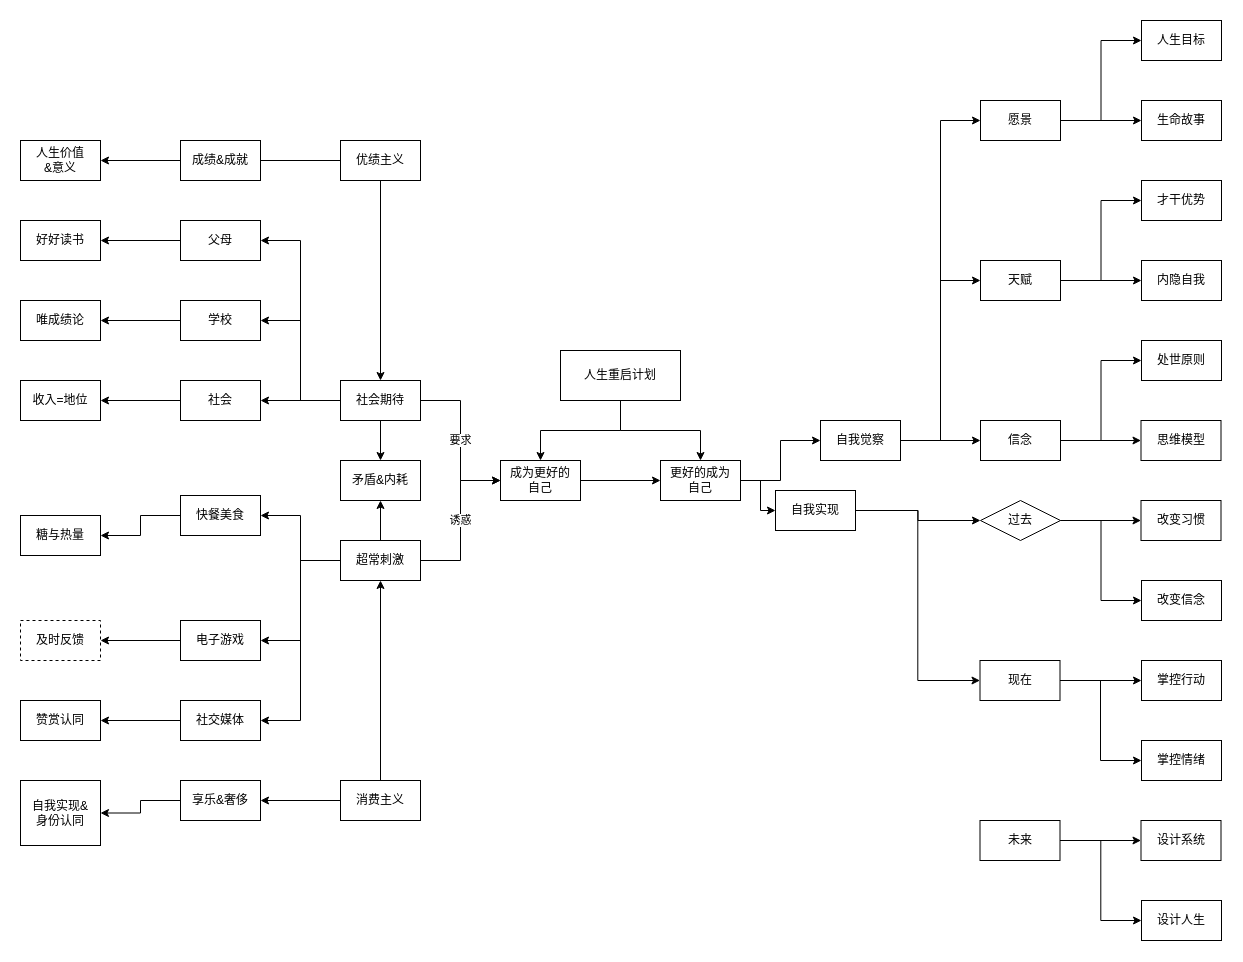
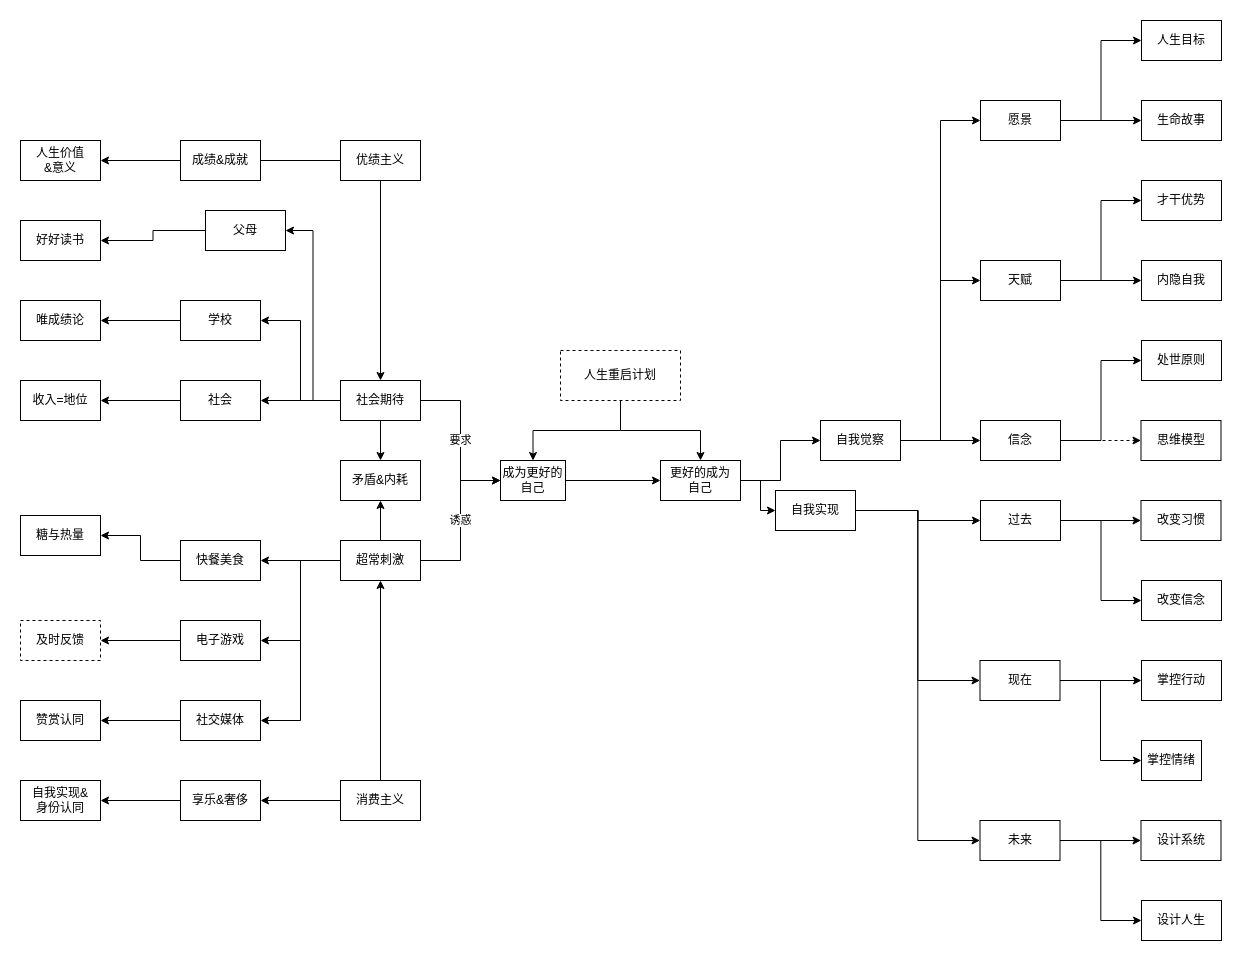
node "父母": moved (221, 241) -> (246, 231)
node "人生重启计划": style solid -> dashed
edge "信念" -> "思维模型": style solid -> dashed
node "成为更好的 自己": size 80x40 -> 65x40
node "快餐美食": moved (221, 516) -> (221, 561)
node "过去": shape diamond -> rectangle
node "掌控情绪": size 80x40 -> 60x40
edge "自我实现" -> "未来": added
node "自我实现& 身份认同": size 80x65 -> 80x40
